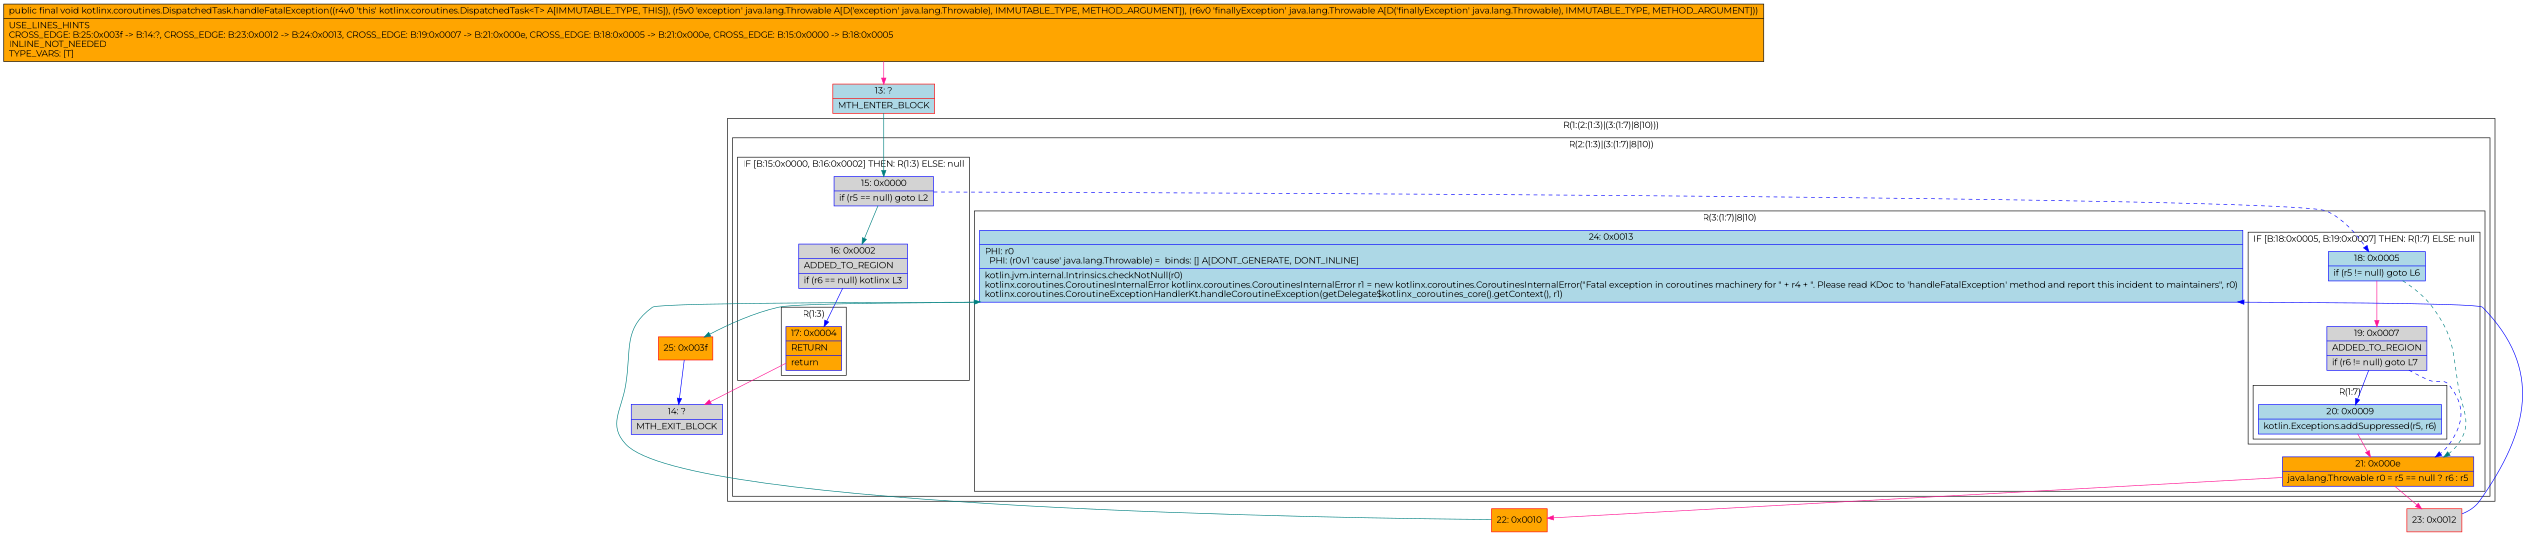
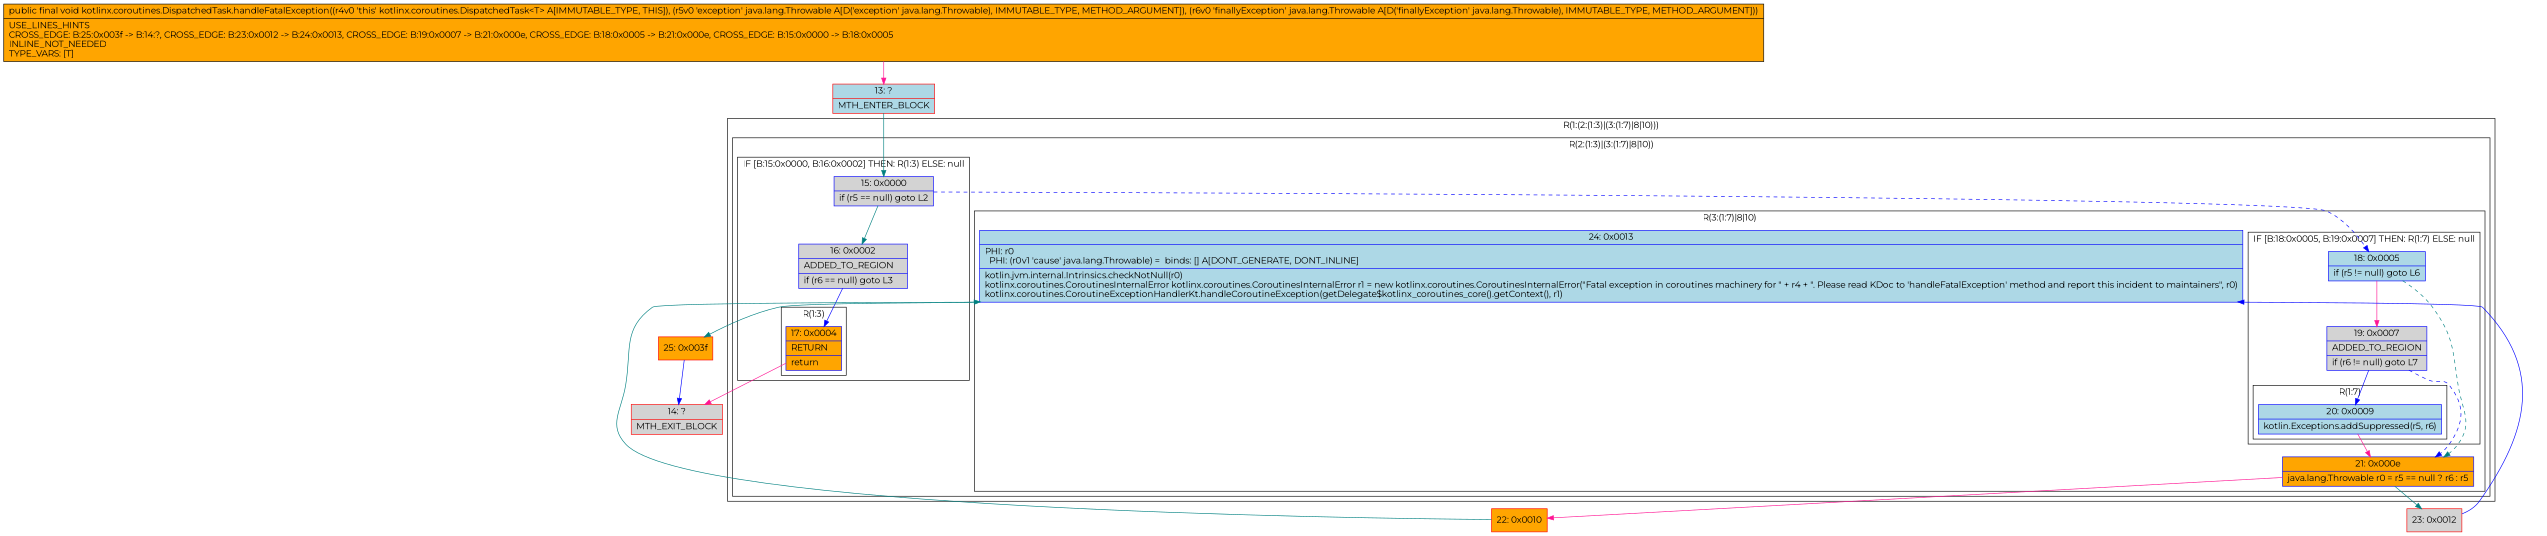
node "16: 0x0002": text "if (r6 == null) kotlinx L3" -> "if (r6 == null) goto L3"
node "14: ?": color blue -> red
edge "21: 0x000e" -> "23: 0x0012": color deeppink -> teal
